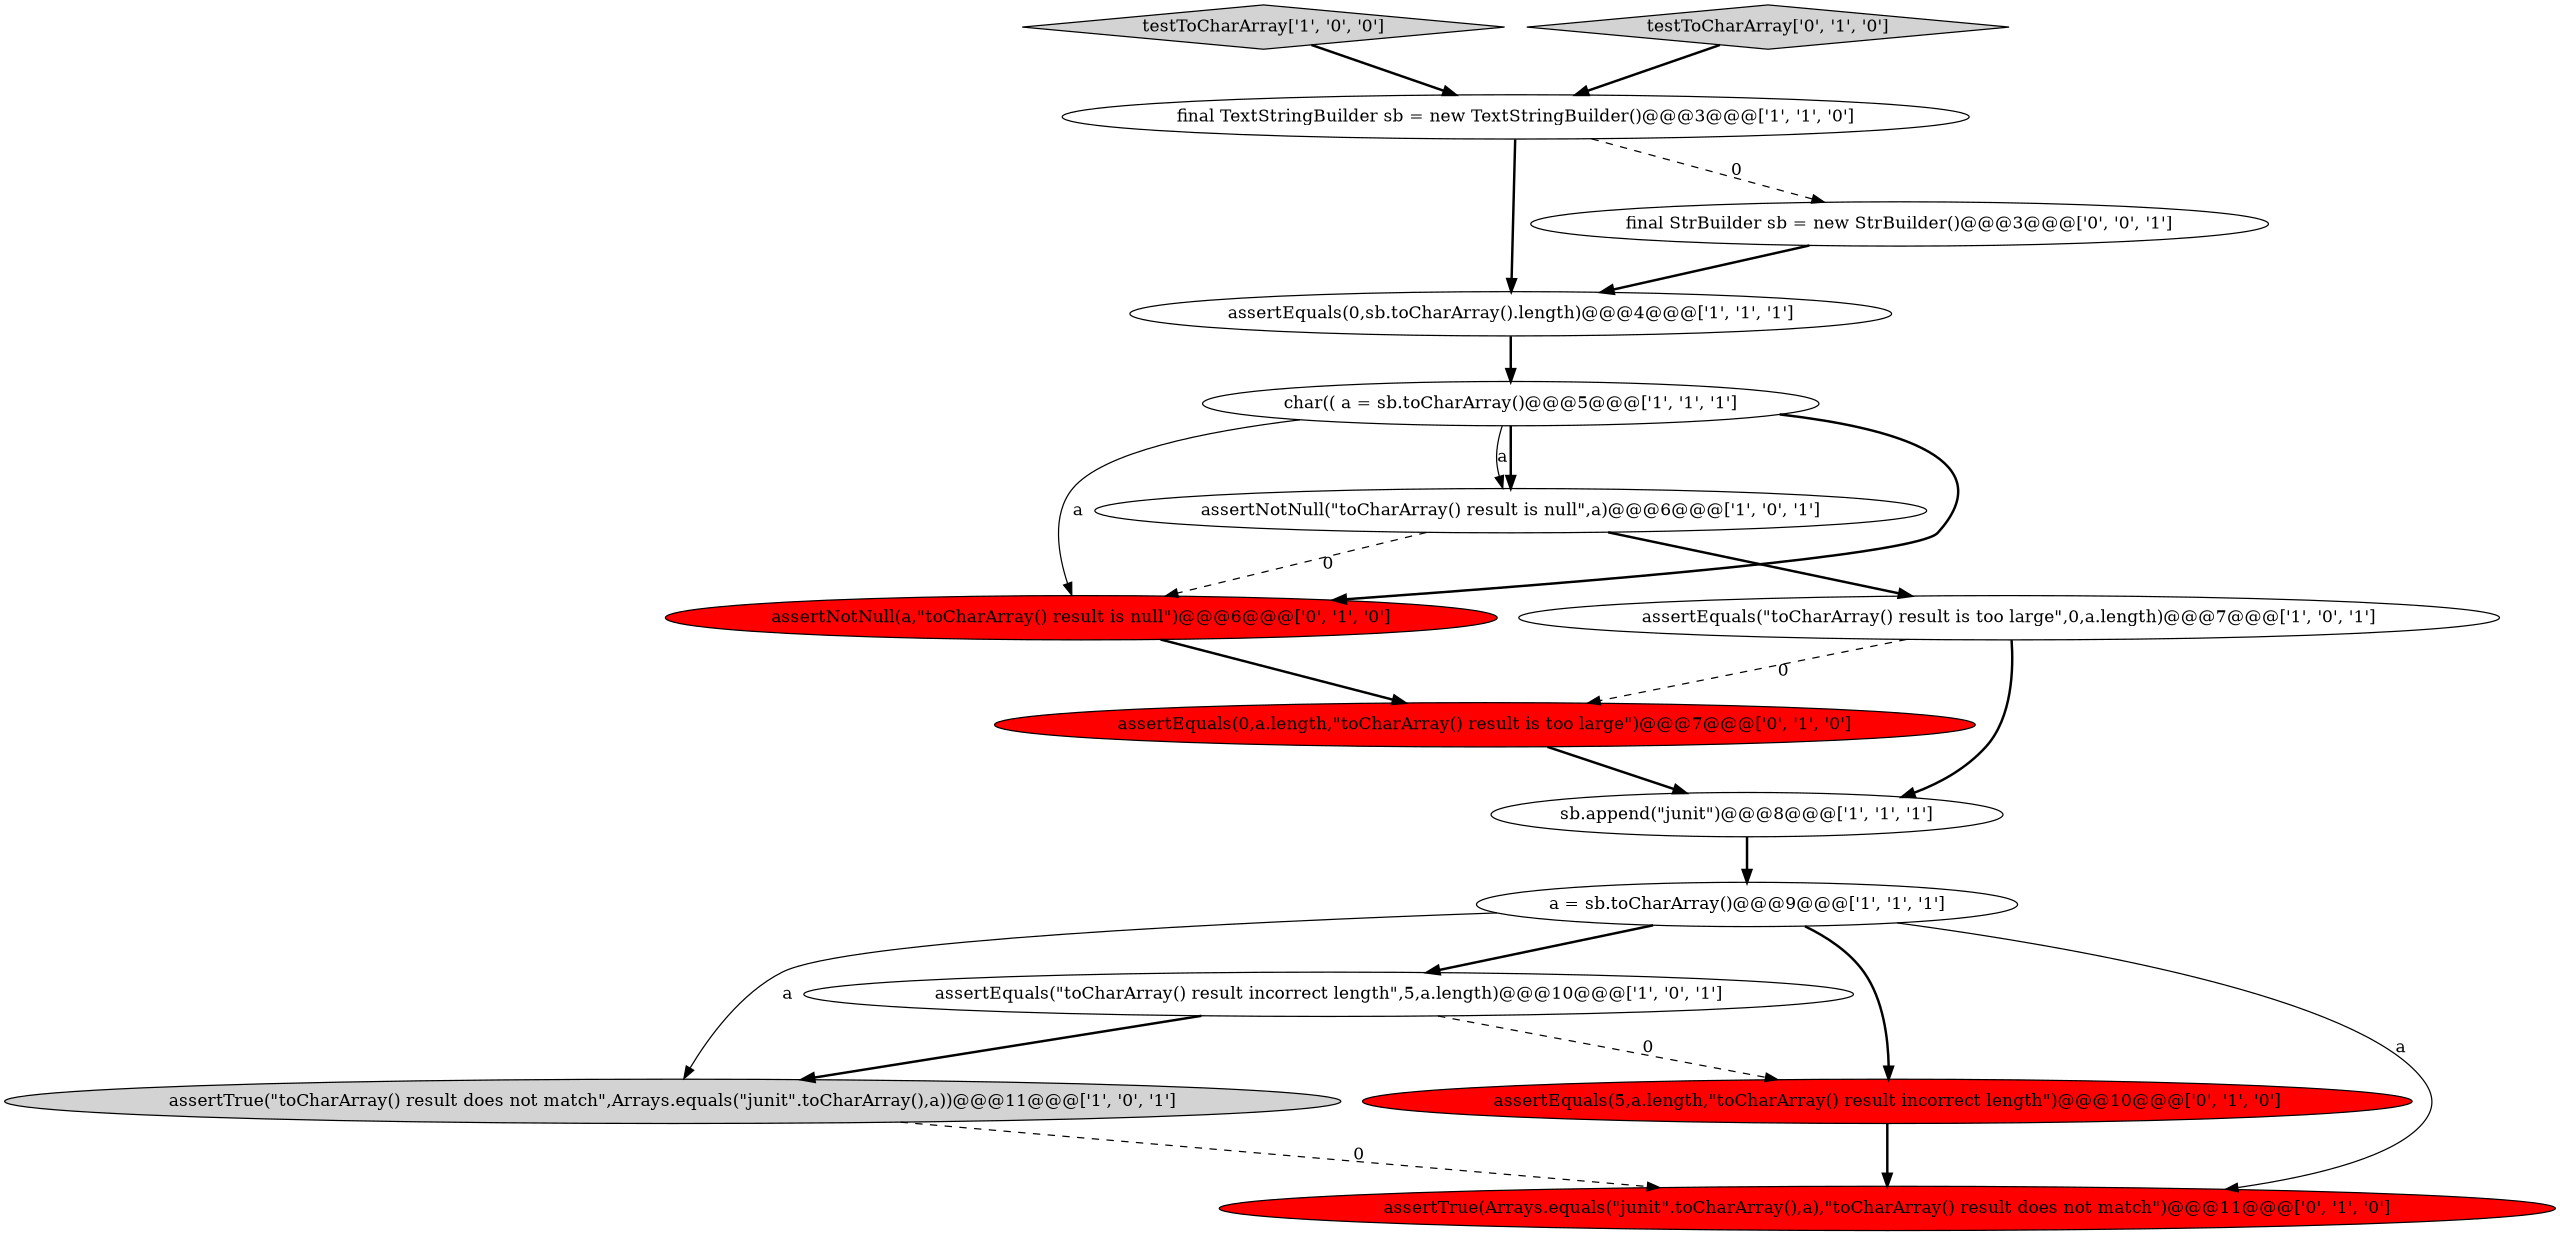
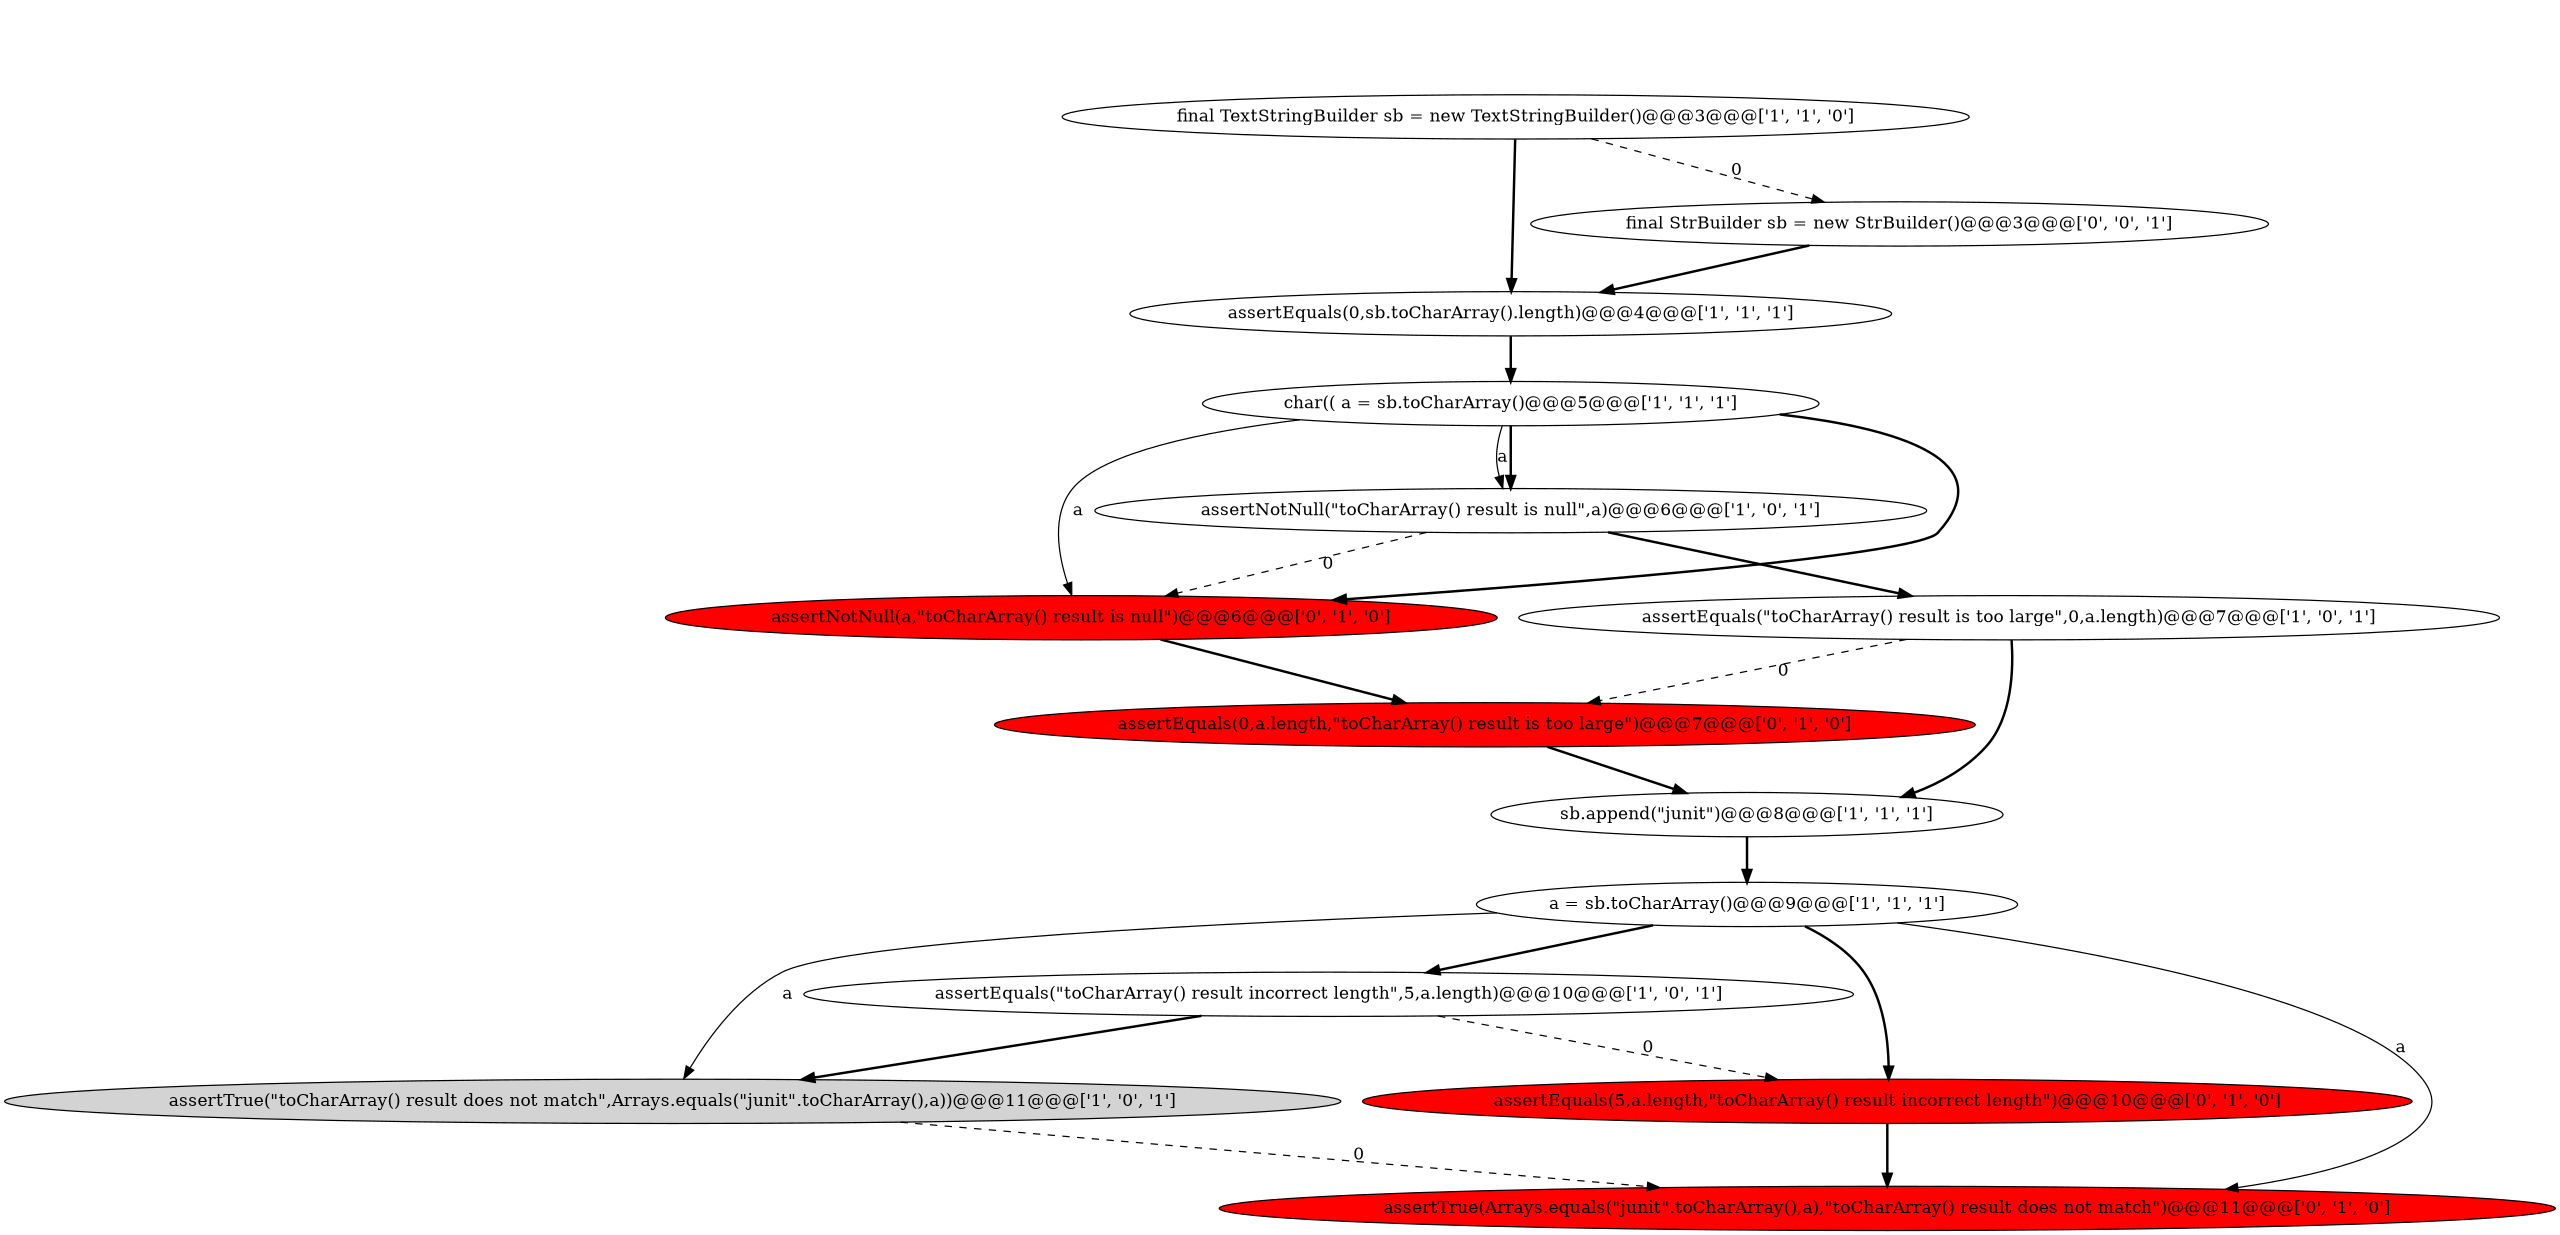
node "testToCharArray['1', '0', '0']": removed
node "testToCharArray['0', '1', '0']": removed
